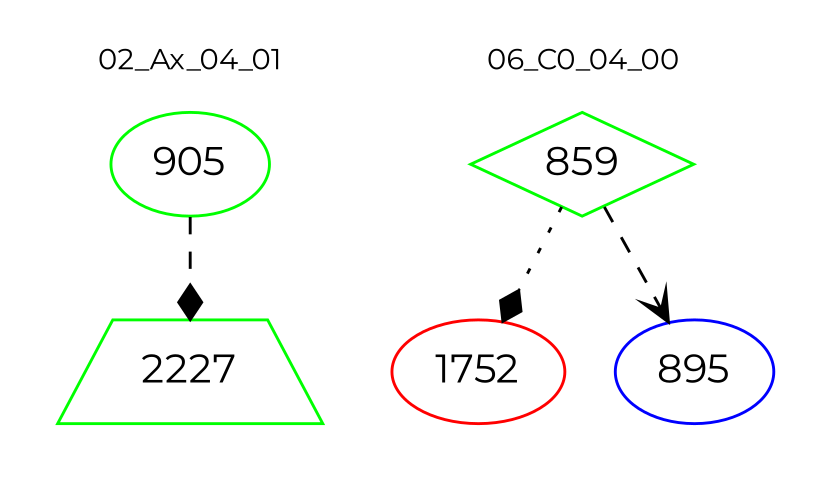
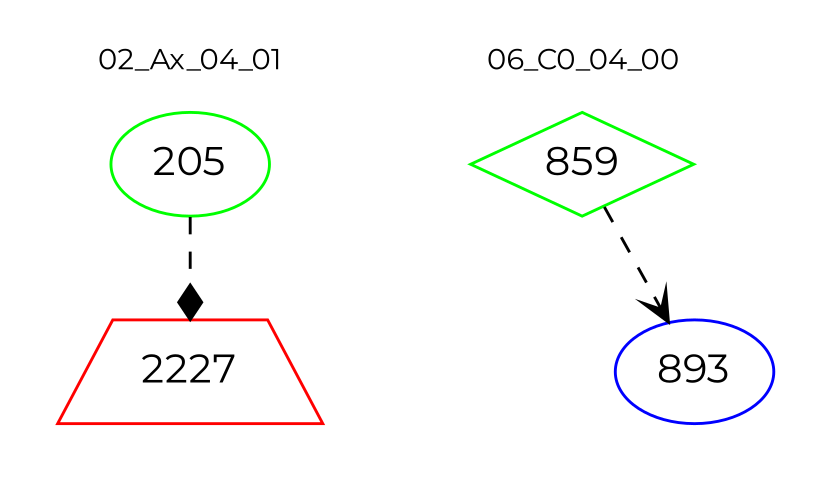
node "905": label "905" -> "205"
node "2227": color green -> red
node "1752": removed
node "895": label "895" -> "893"
